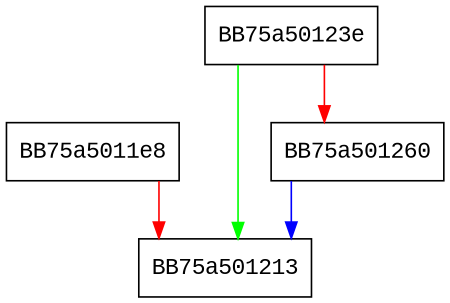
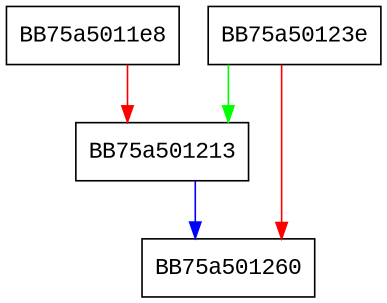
edge "BB75a501260" -> "BB75a501213": reversed
